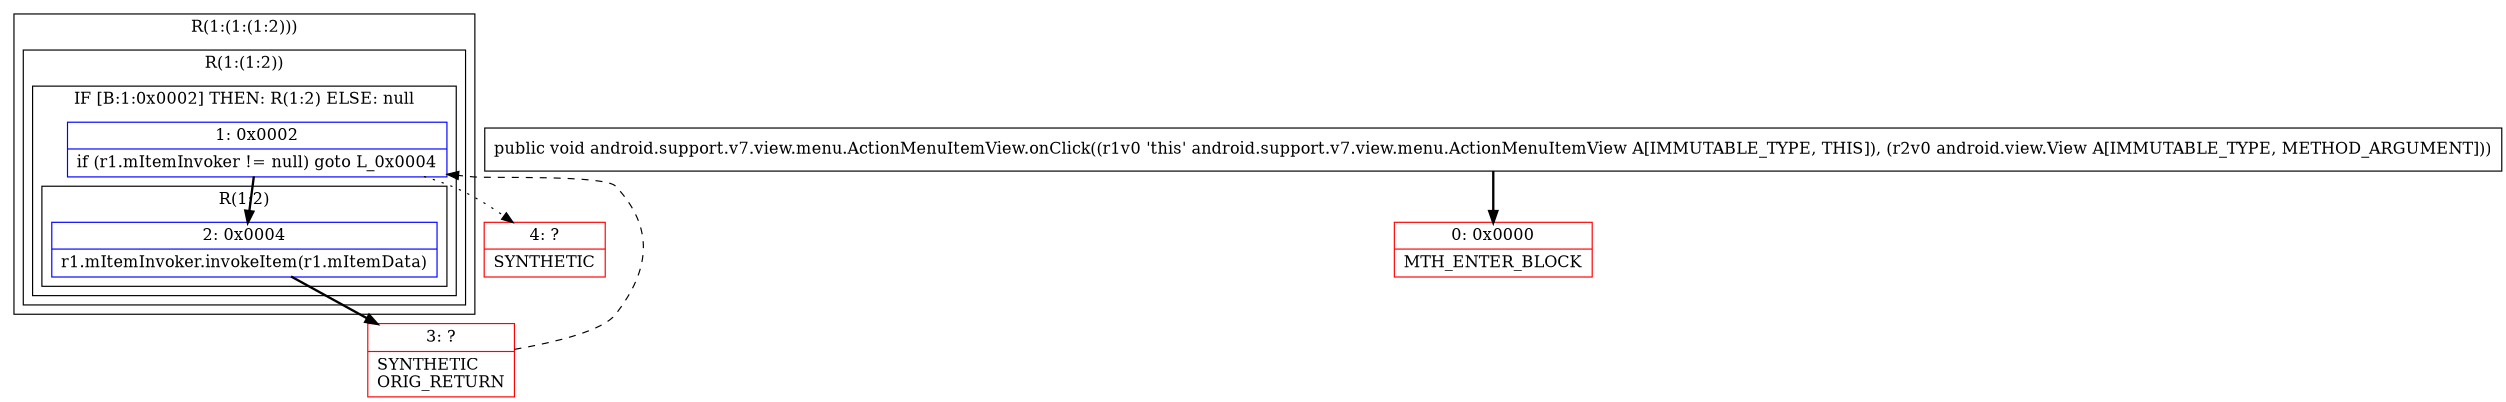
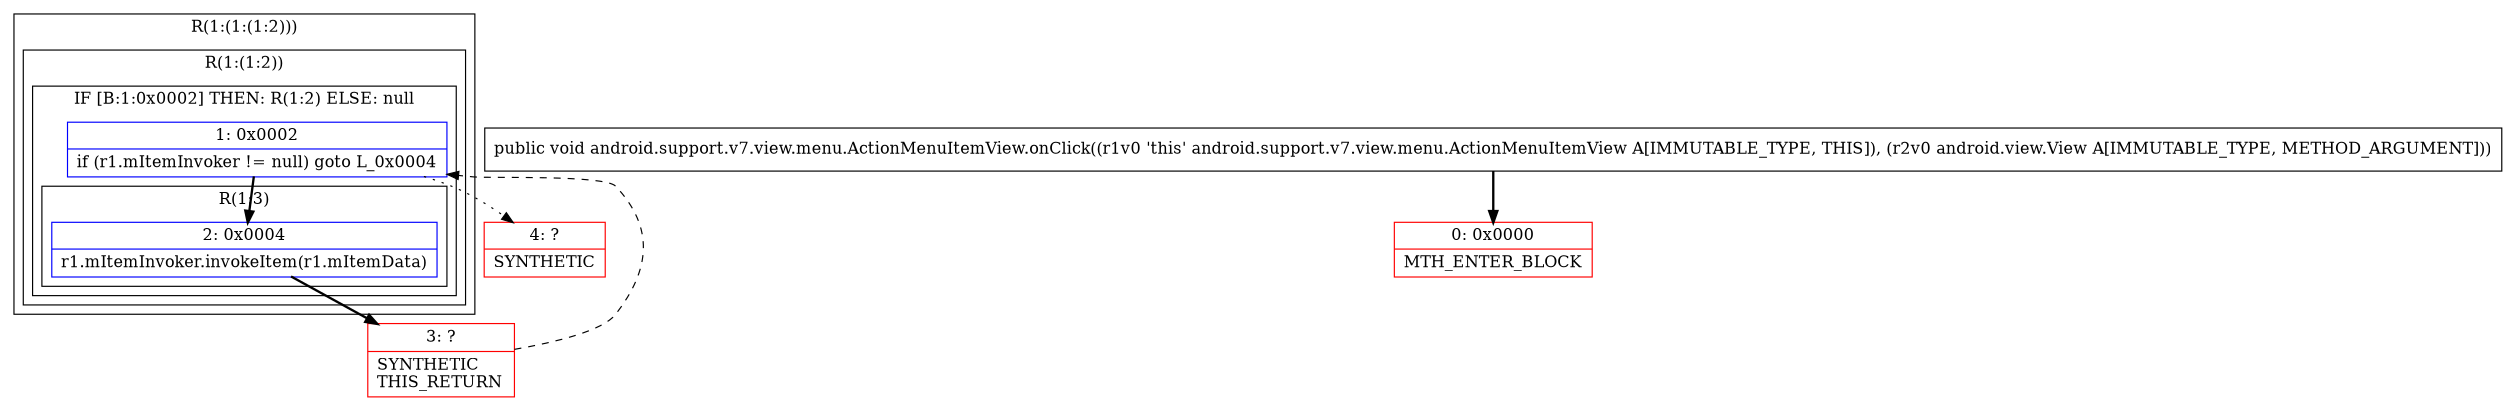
cluster "R(1:2)": label "R(1:2)" -> "R(1:3)"
node "3: ?": text "ORIG_RETURN" -> "THIS_RETURN"
